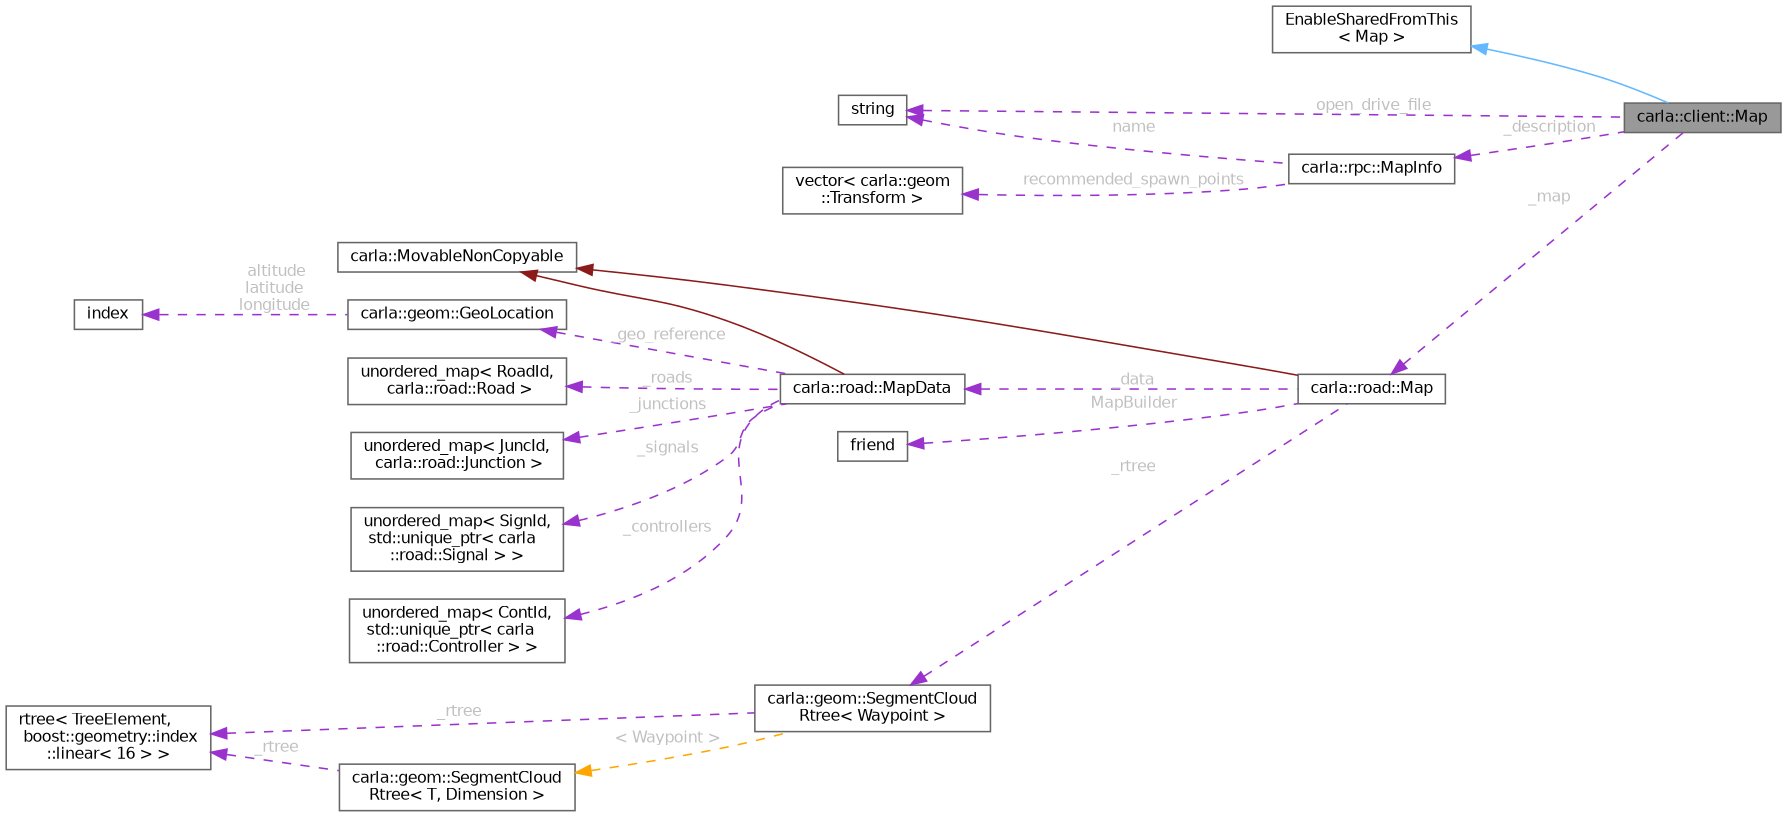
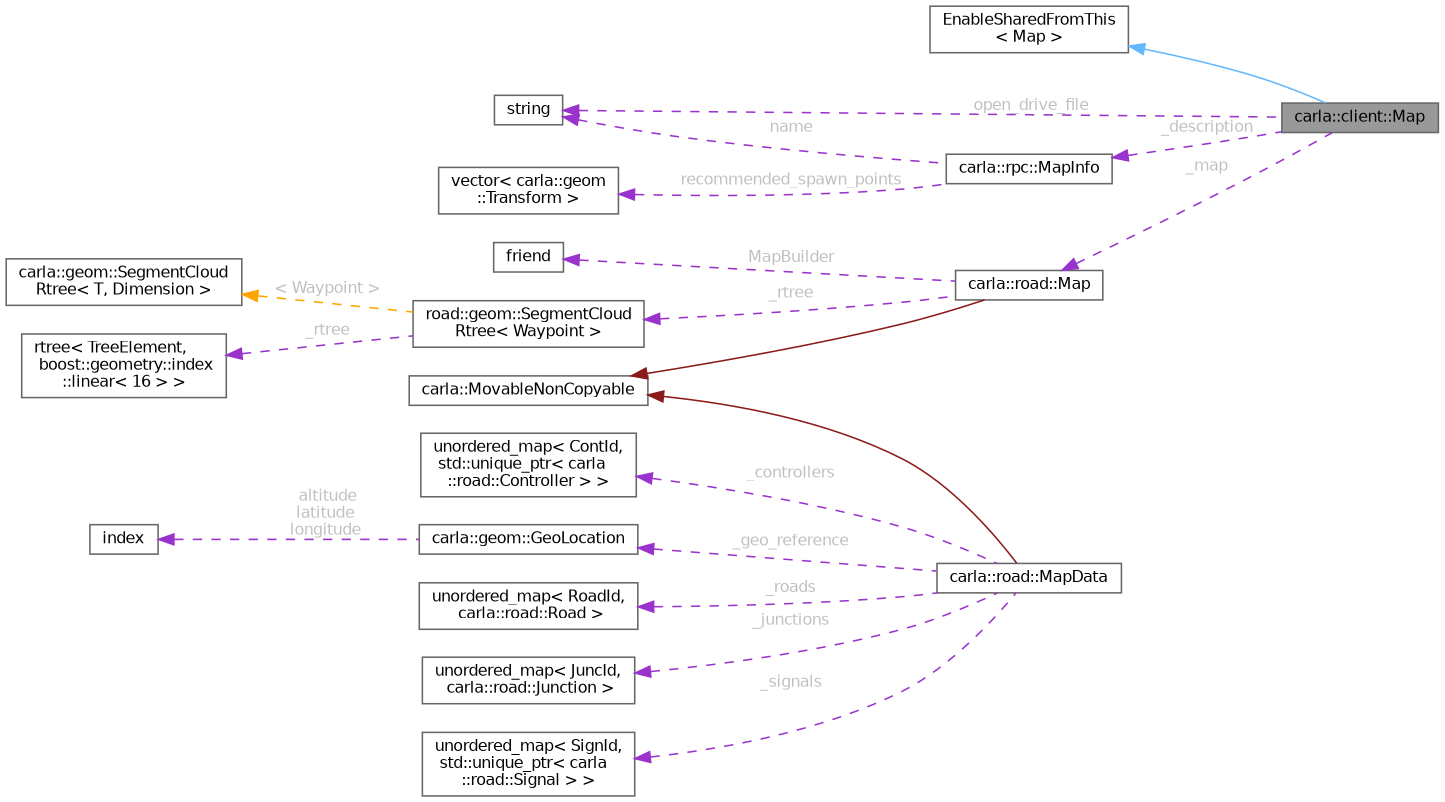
edge "carla::road::Map" -> "carla::road::MapData": removed, label "_data"
node "carla::geom::SegmentCloud Rtree< Waypoint >": label "carla::geom::SegmentCloud Rtree< Waypoint >" -> "road::geom::SegmentCloud Rtree< Waypoint >"
edge "carla::geom::SegmentCloud Rtree< T, Dimension >" -> "rtree< TreeElement, boost::geometry::index ::linear< 16 > >": removed, label "_rtree"
